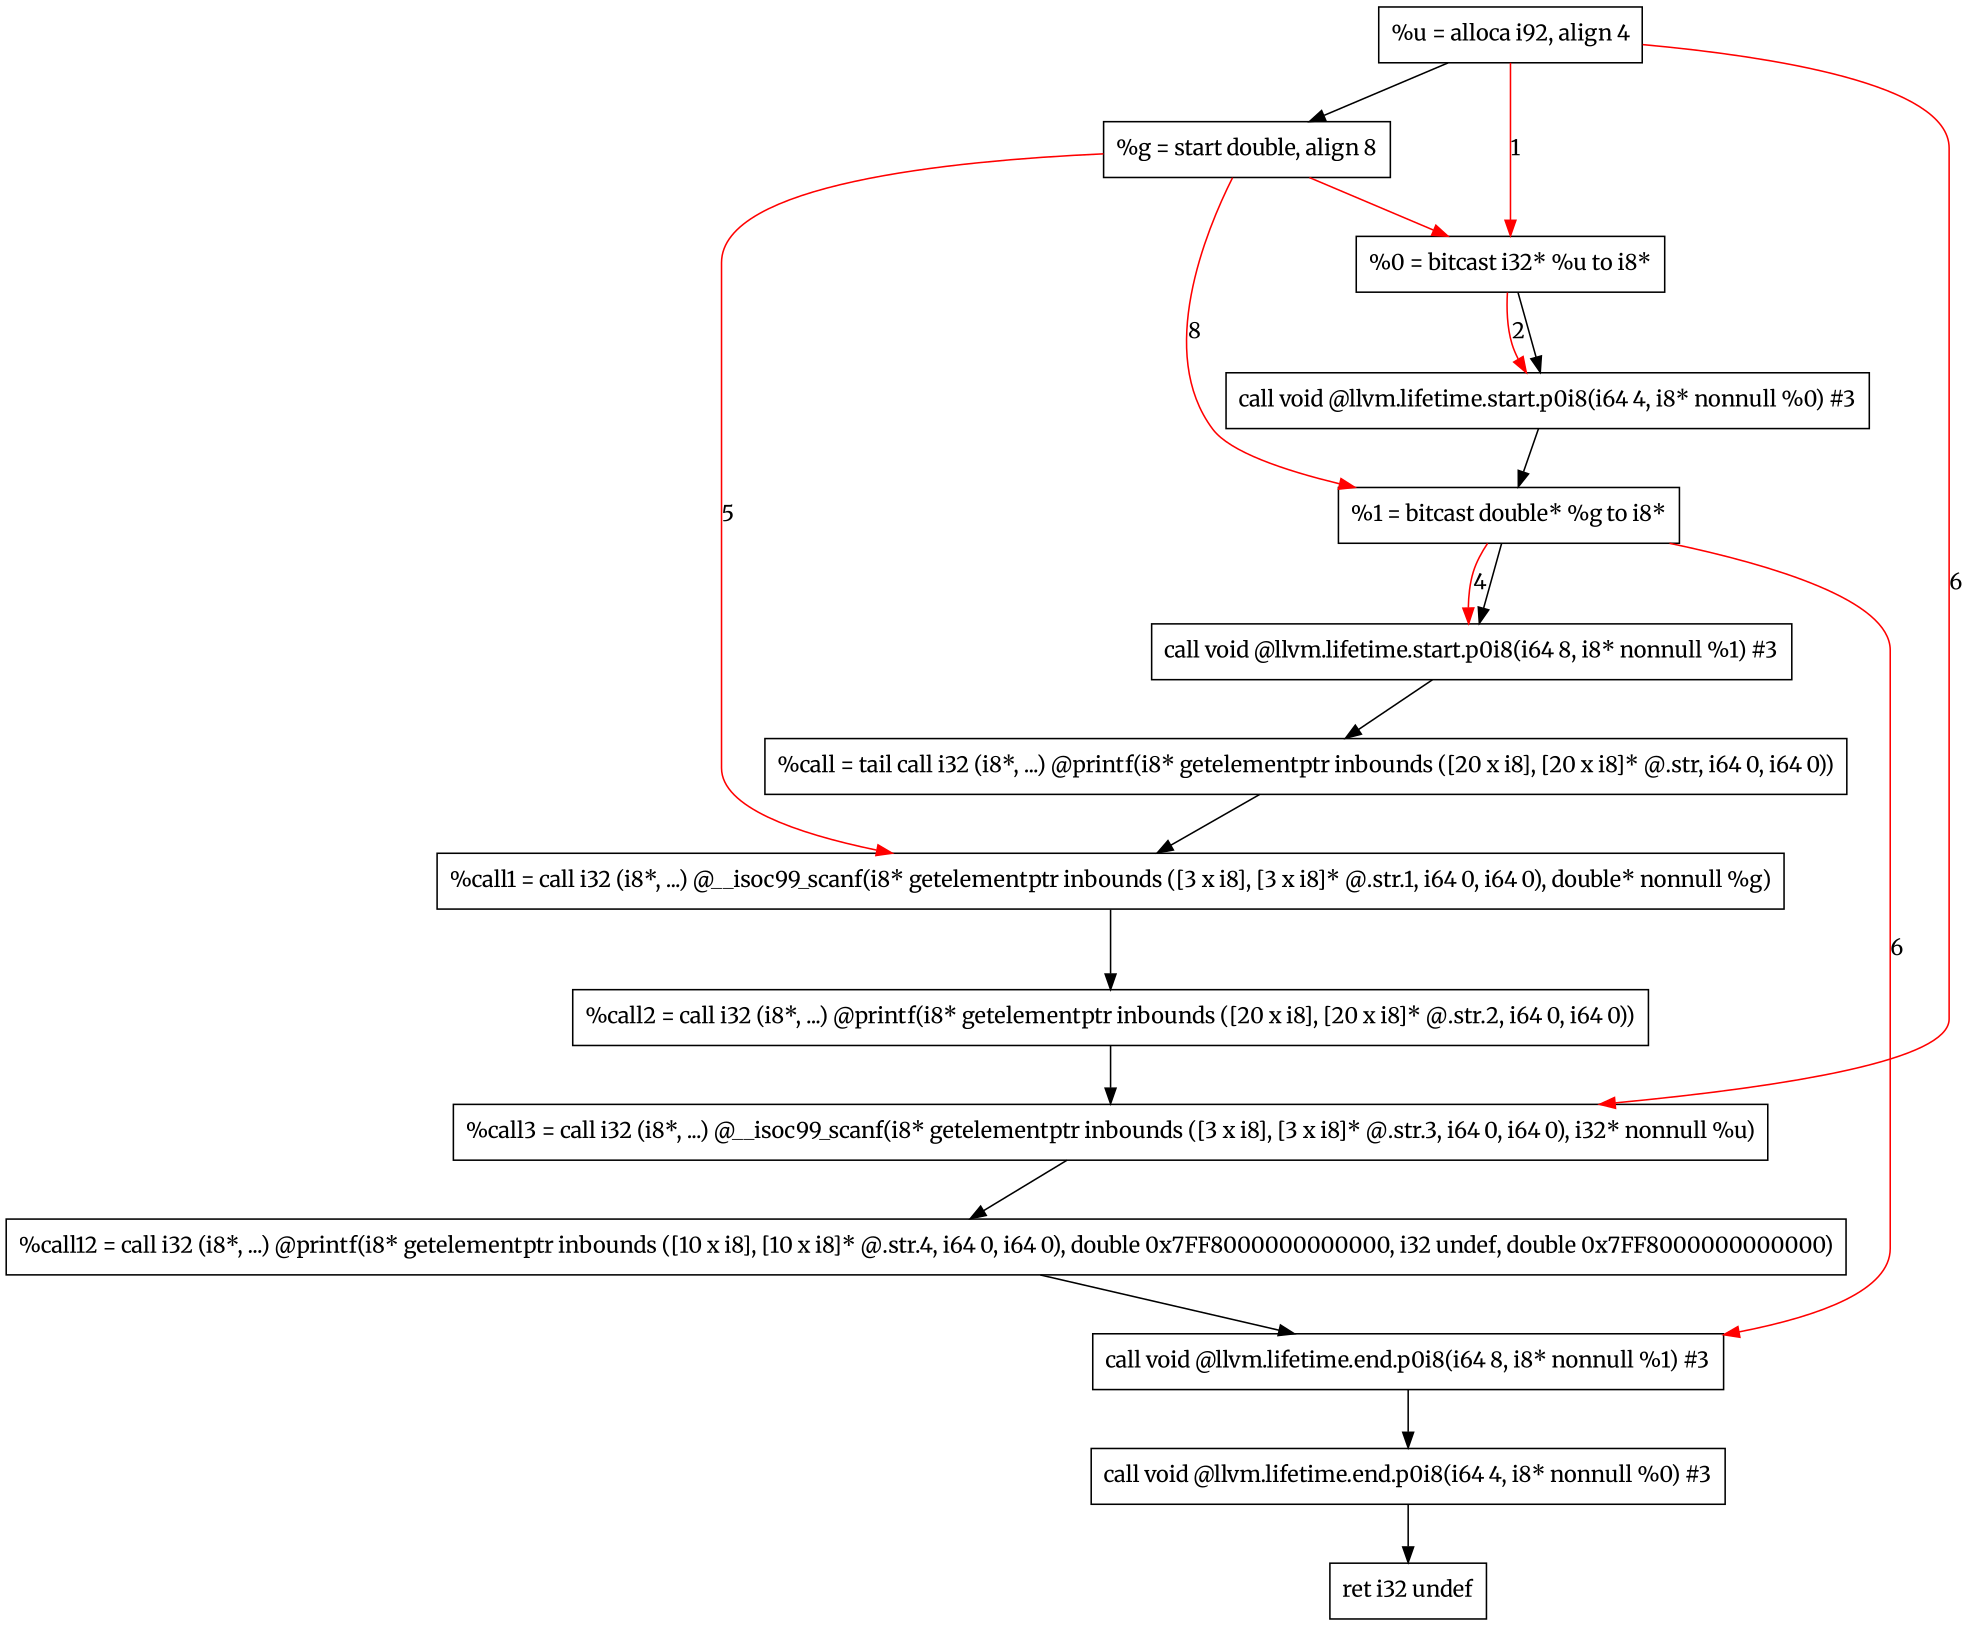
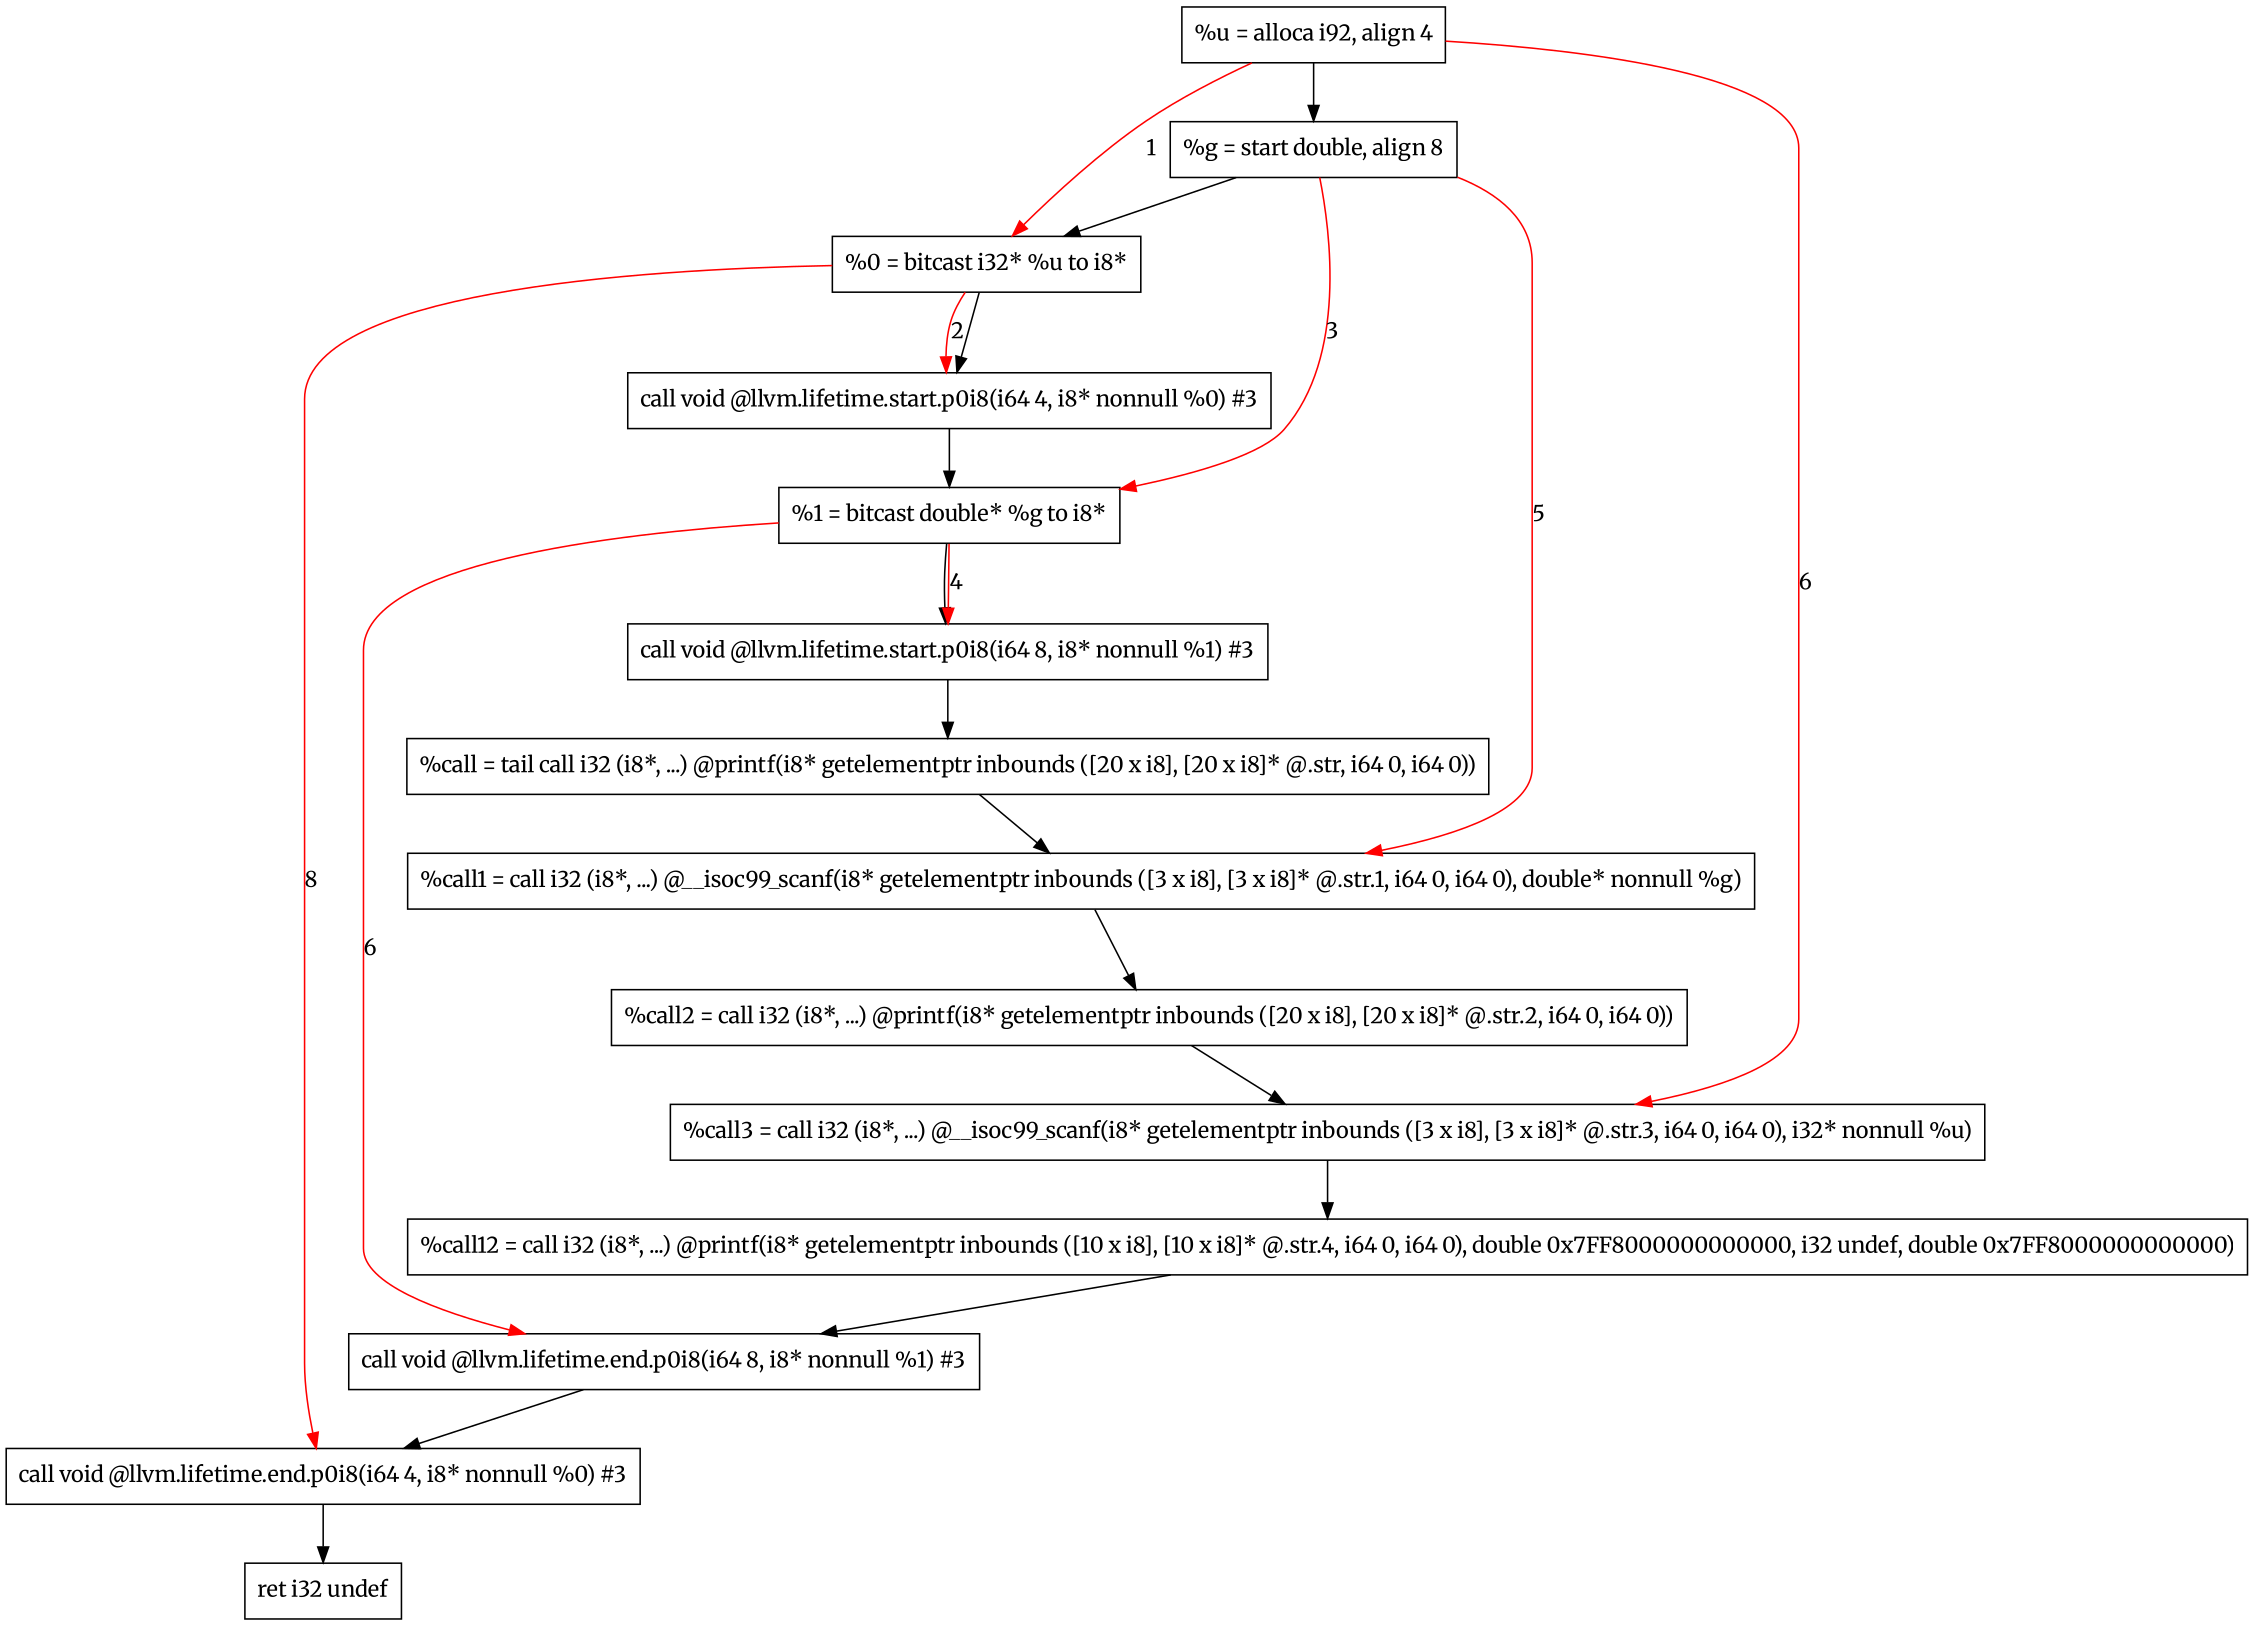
edge "%g = start double, align 8" -> "%0 = bitcast i32* %u to i8*": color red -> black
edge "%g = start double, align 8" -> "%1 = bitcast double* %g to i8*": label "8" -> "3"
edge "%0 = bitcast i32* %u to i8*" -> "call void @llvm.lifetime.end.p0i8(i64 4, i8* nonnull %0) #3": added, label "8"
